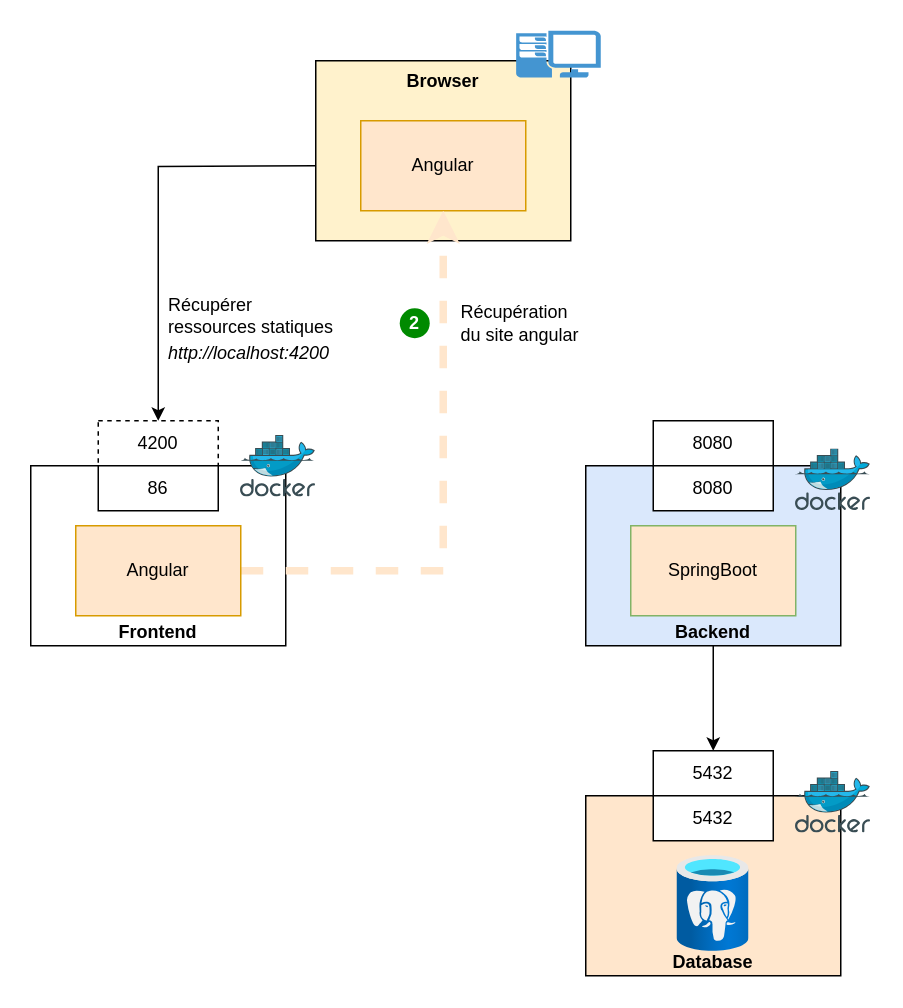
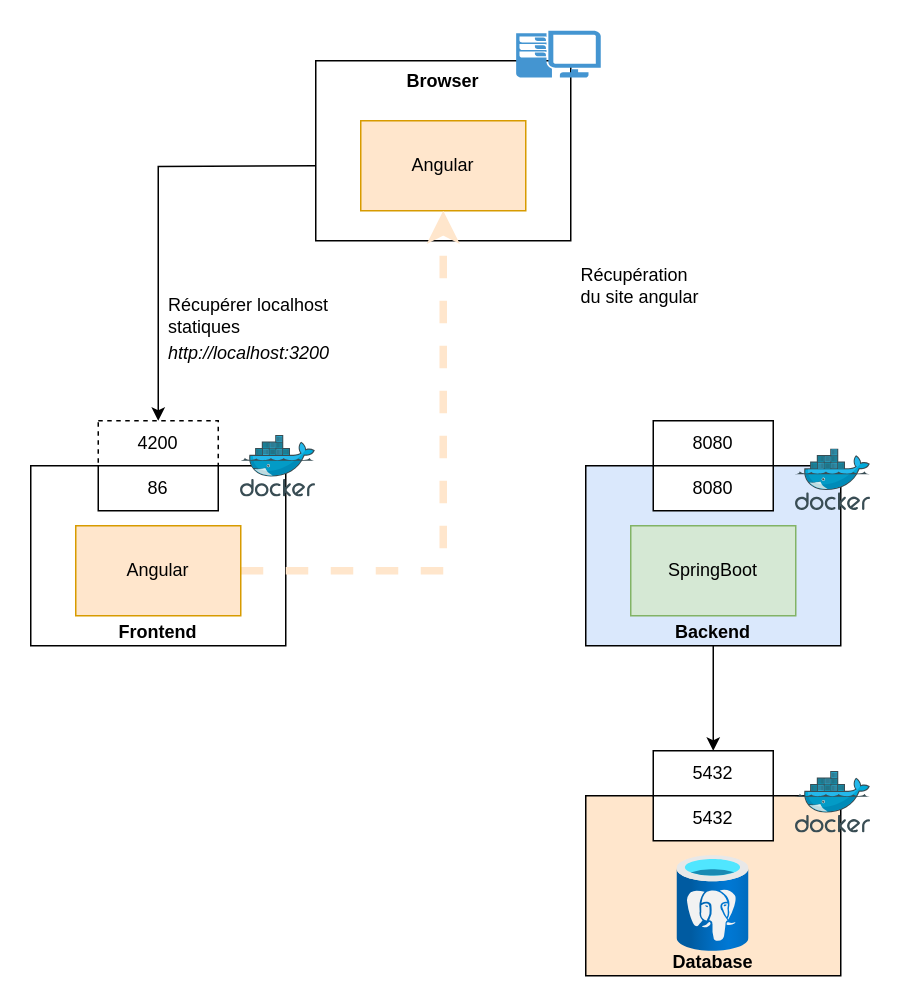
node "Browser": fillcolor #fff2cc -> #ffffff
node "Récupérer ressources statiques": label "Récupérer ressources statiques" -> "Récupérer localhost statiques"
node "2": removed
node "Récupération du site angular": moved (522, 323) -> (642, 286)
node "http://localhost:4200": label "http://localhost:4200" -> "http://localhost:3200"
node "SpringBoot": fillcolor #ffe6cc -> #d5e8d4
